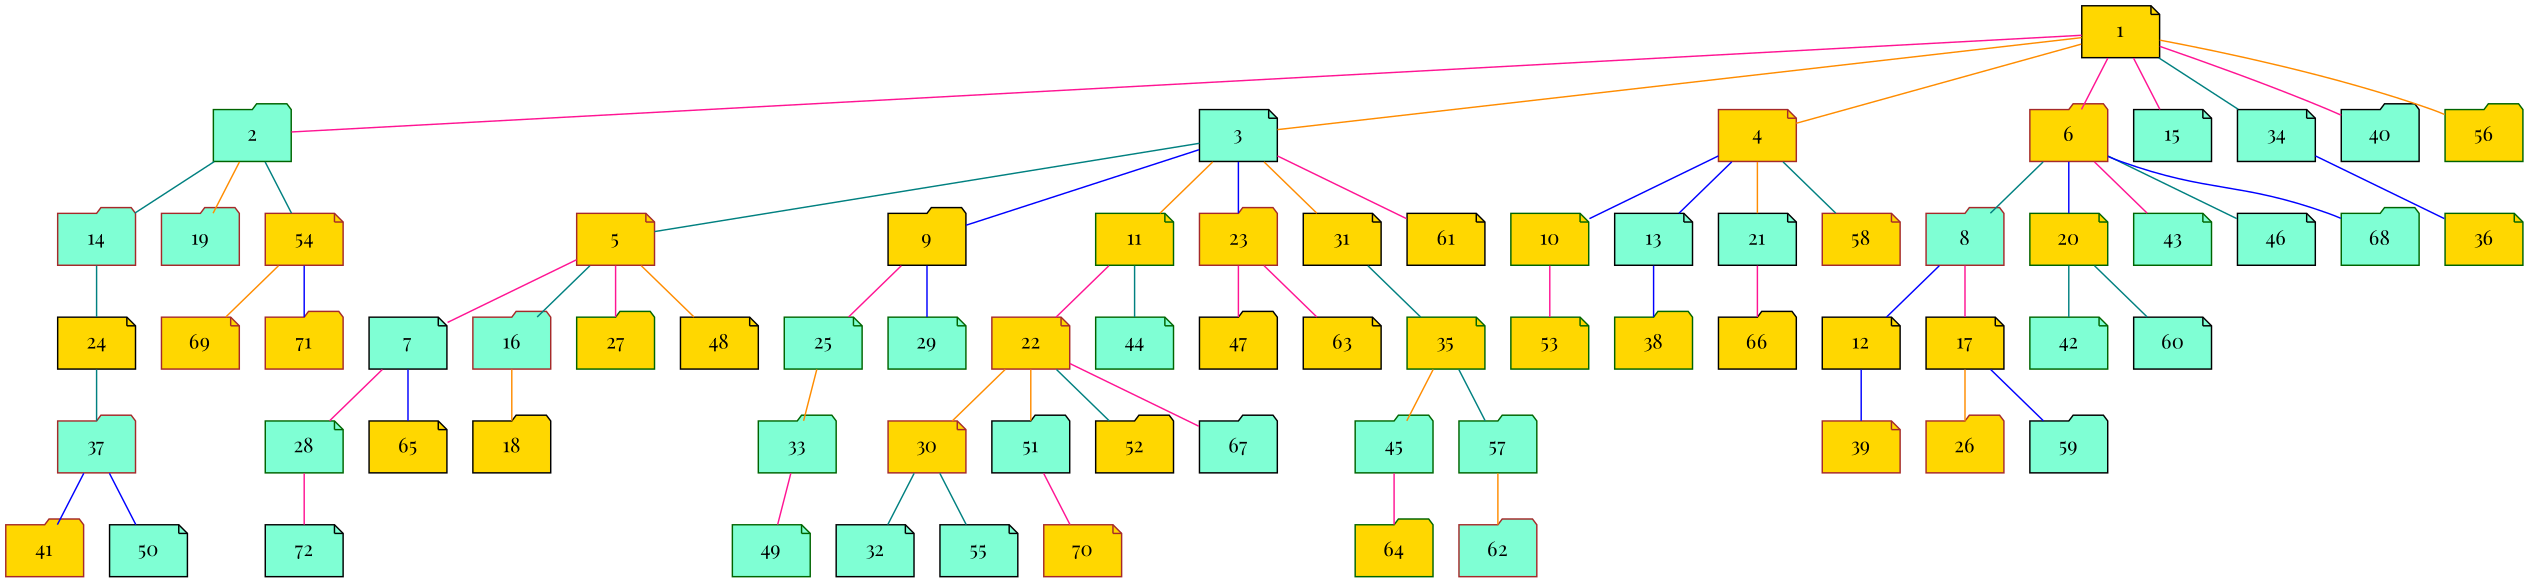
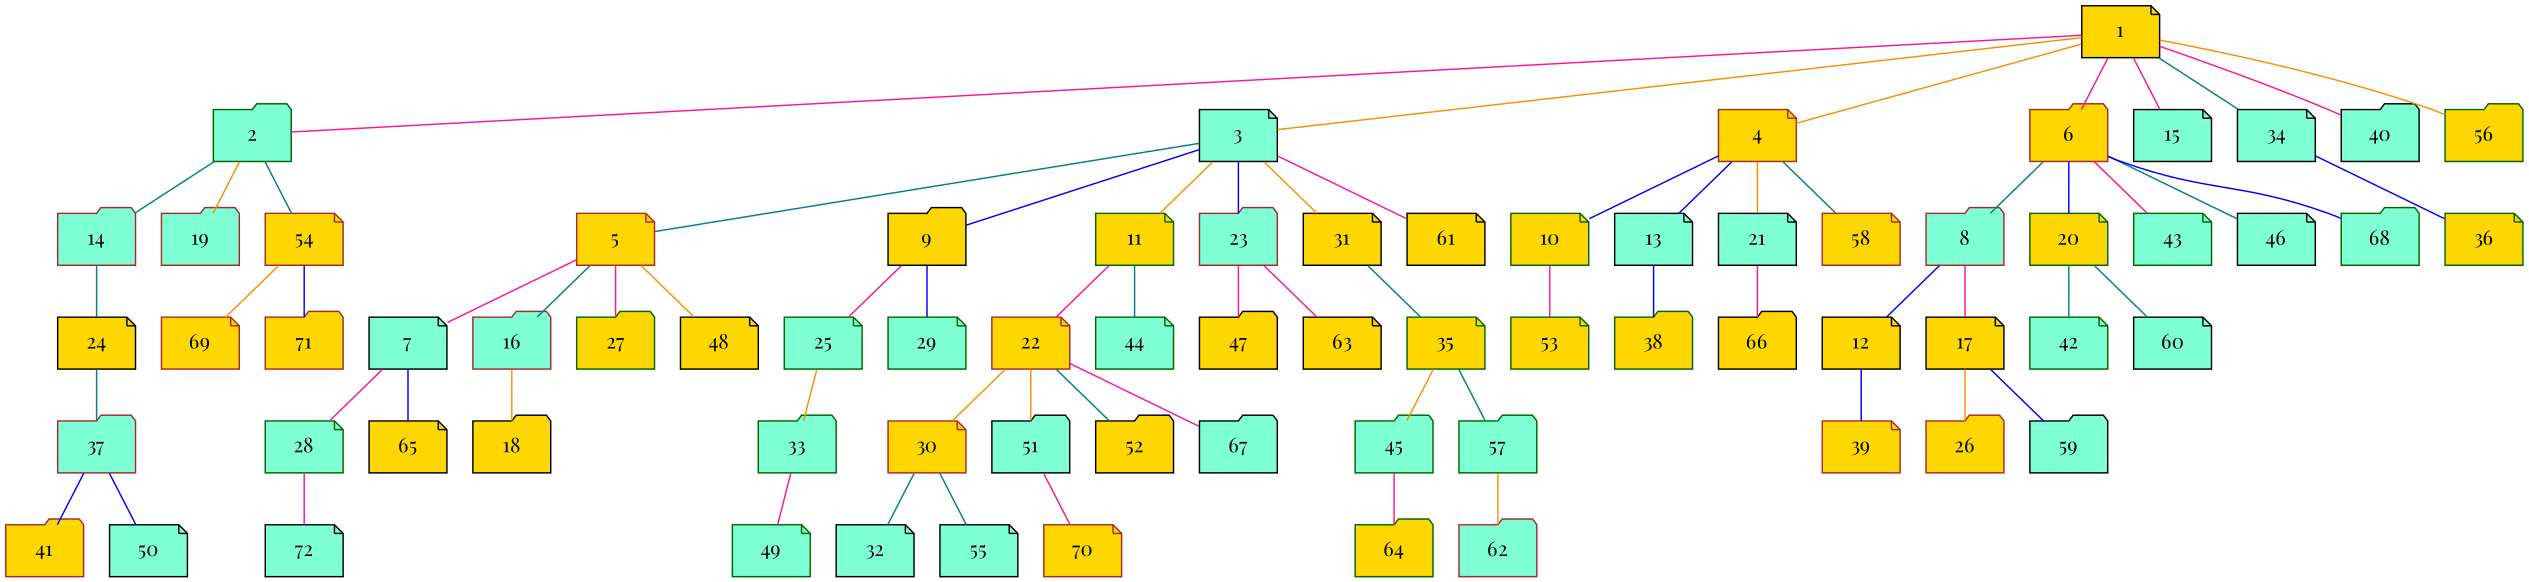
node "23": fillcolor gold -> aquamarine
